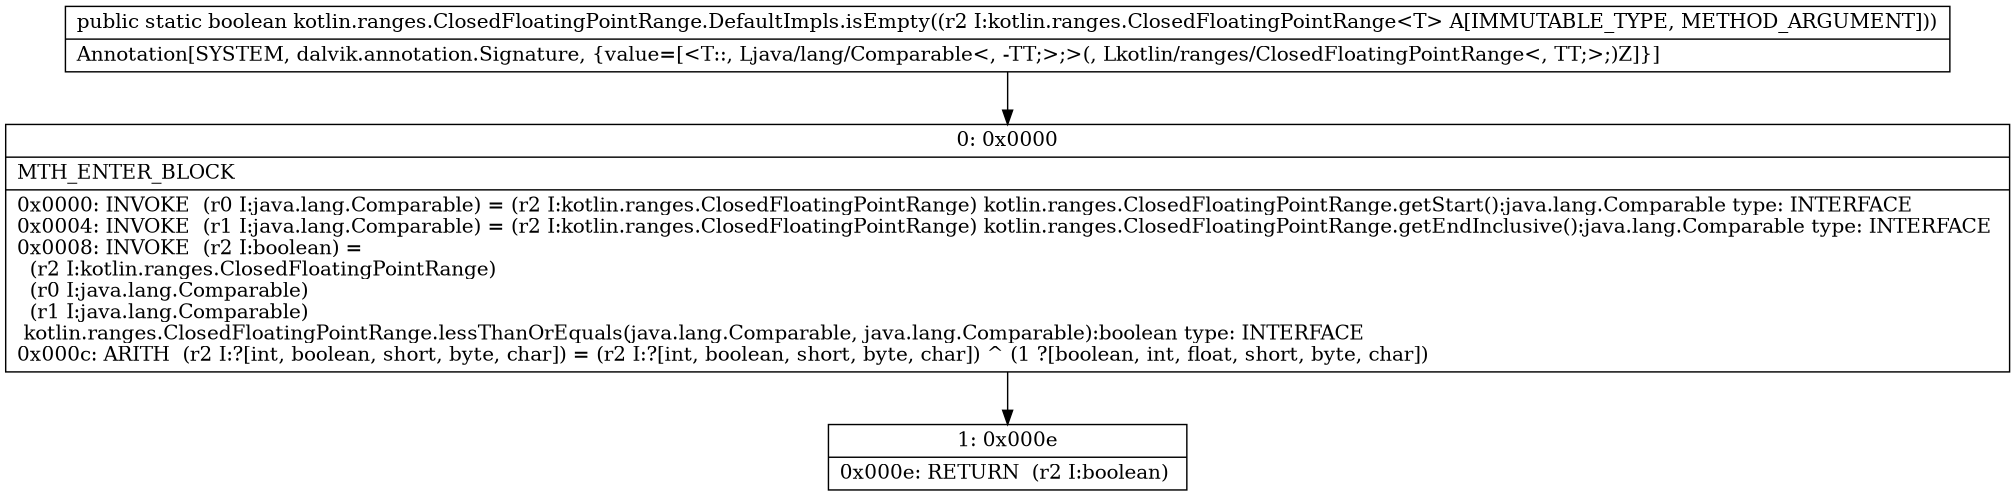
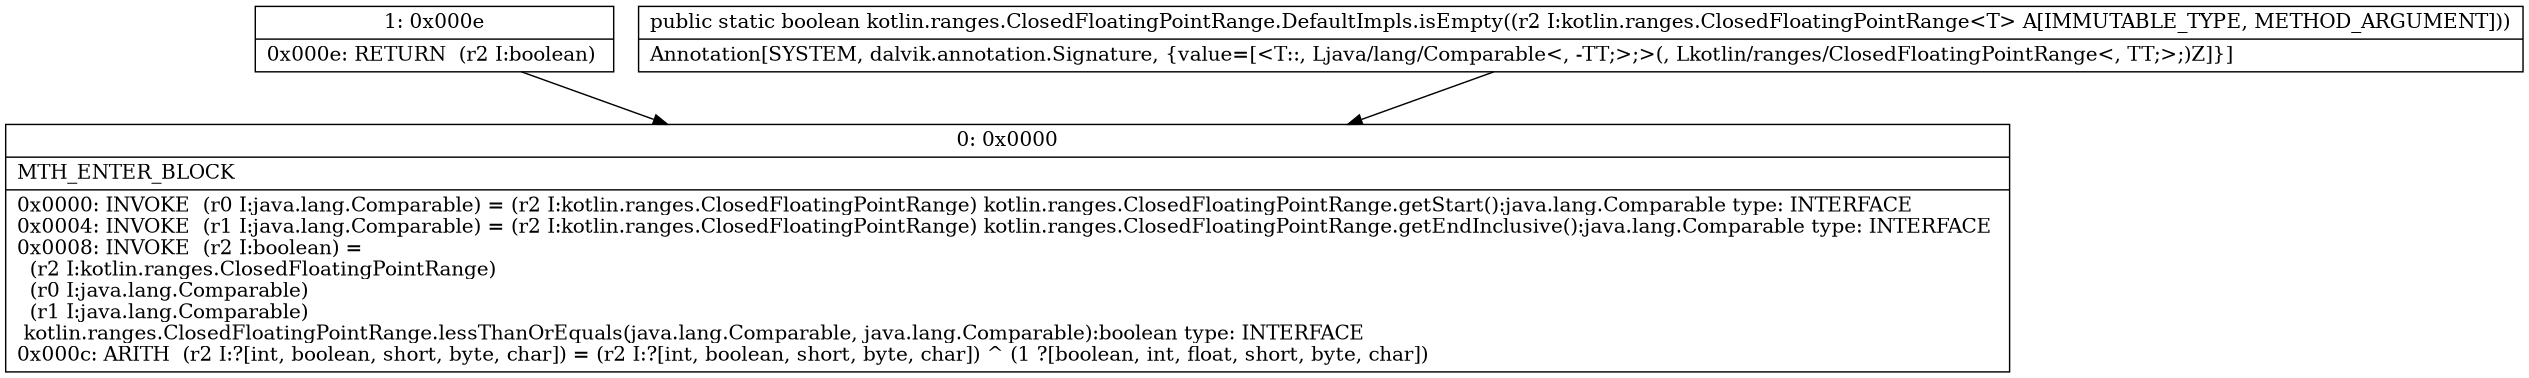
edge "0: 0x0000" -> "1: 0x000e": reversed
